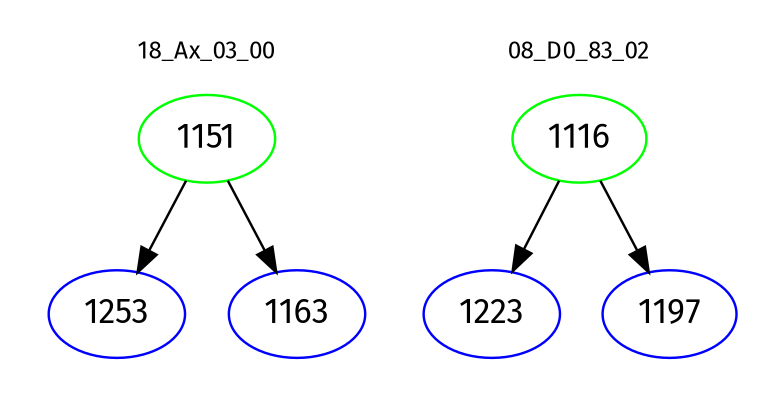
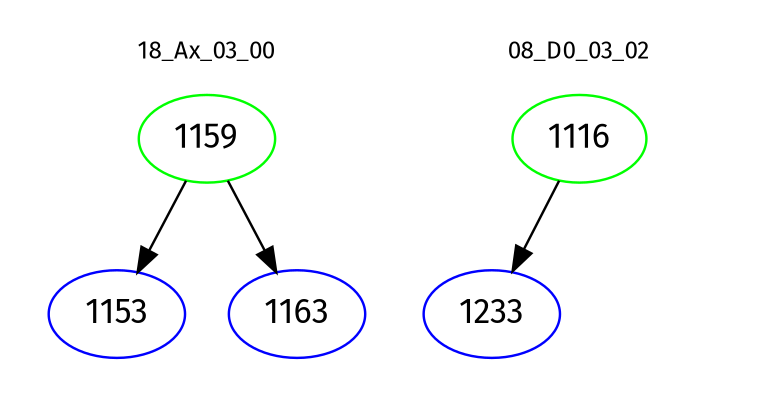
cluster "08_D0_83_02": label "08_D0_83_02" -> "08_D0_03_02"
node "1151": label "1151" -> "1159"
node "1253": label "1253" -> "1153"
node "1223": label "1223" -> "1233"
node "1197": removed
